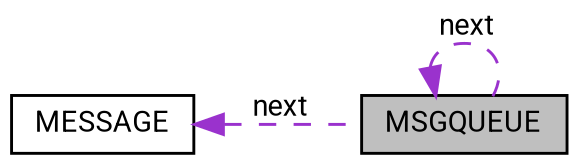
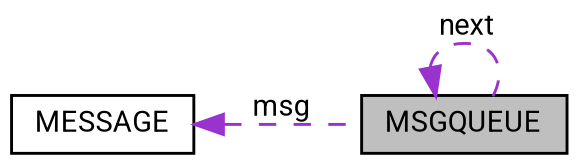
edge "MSGQUEUE" -> "MESSAGE": label " next" -> " msg"
